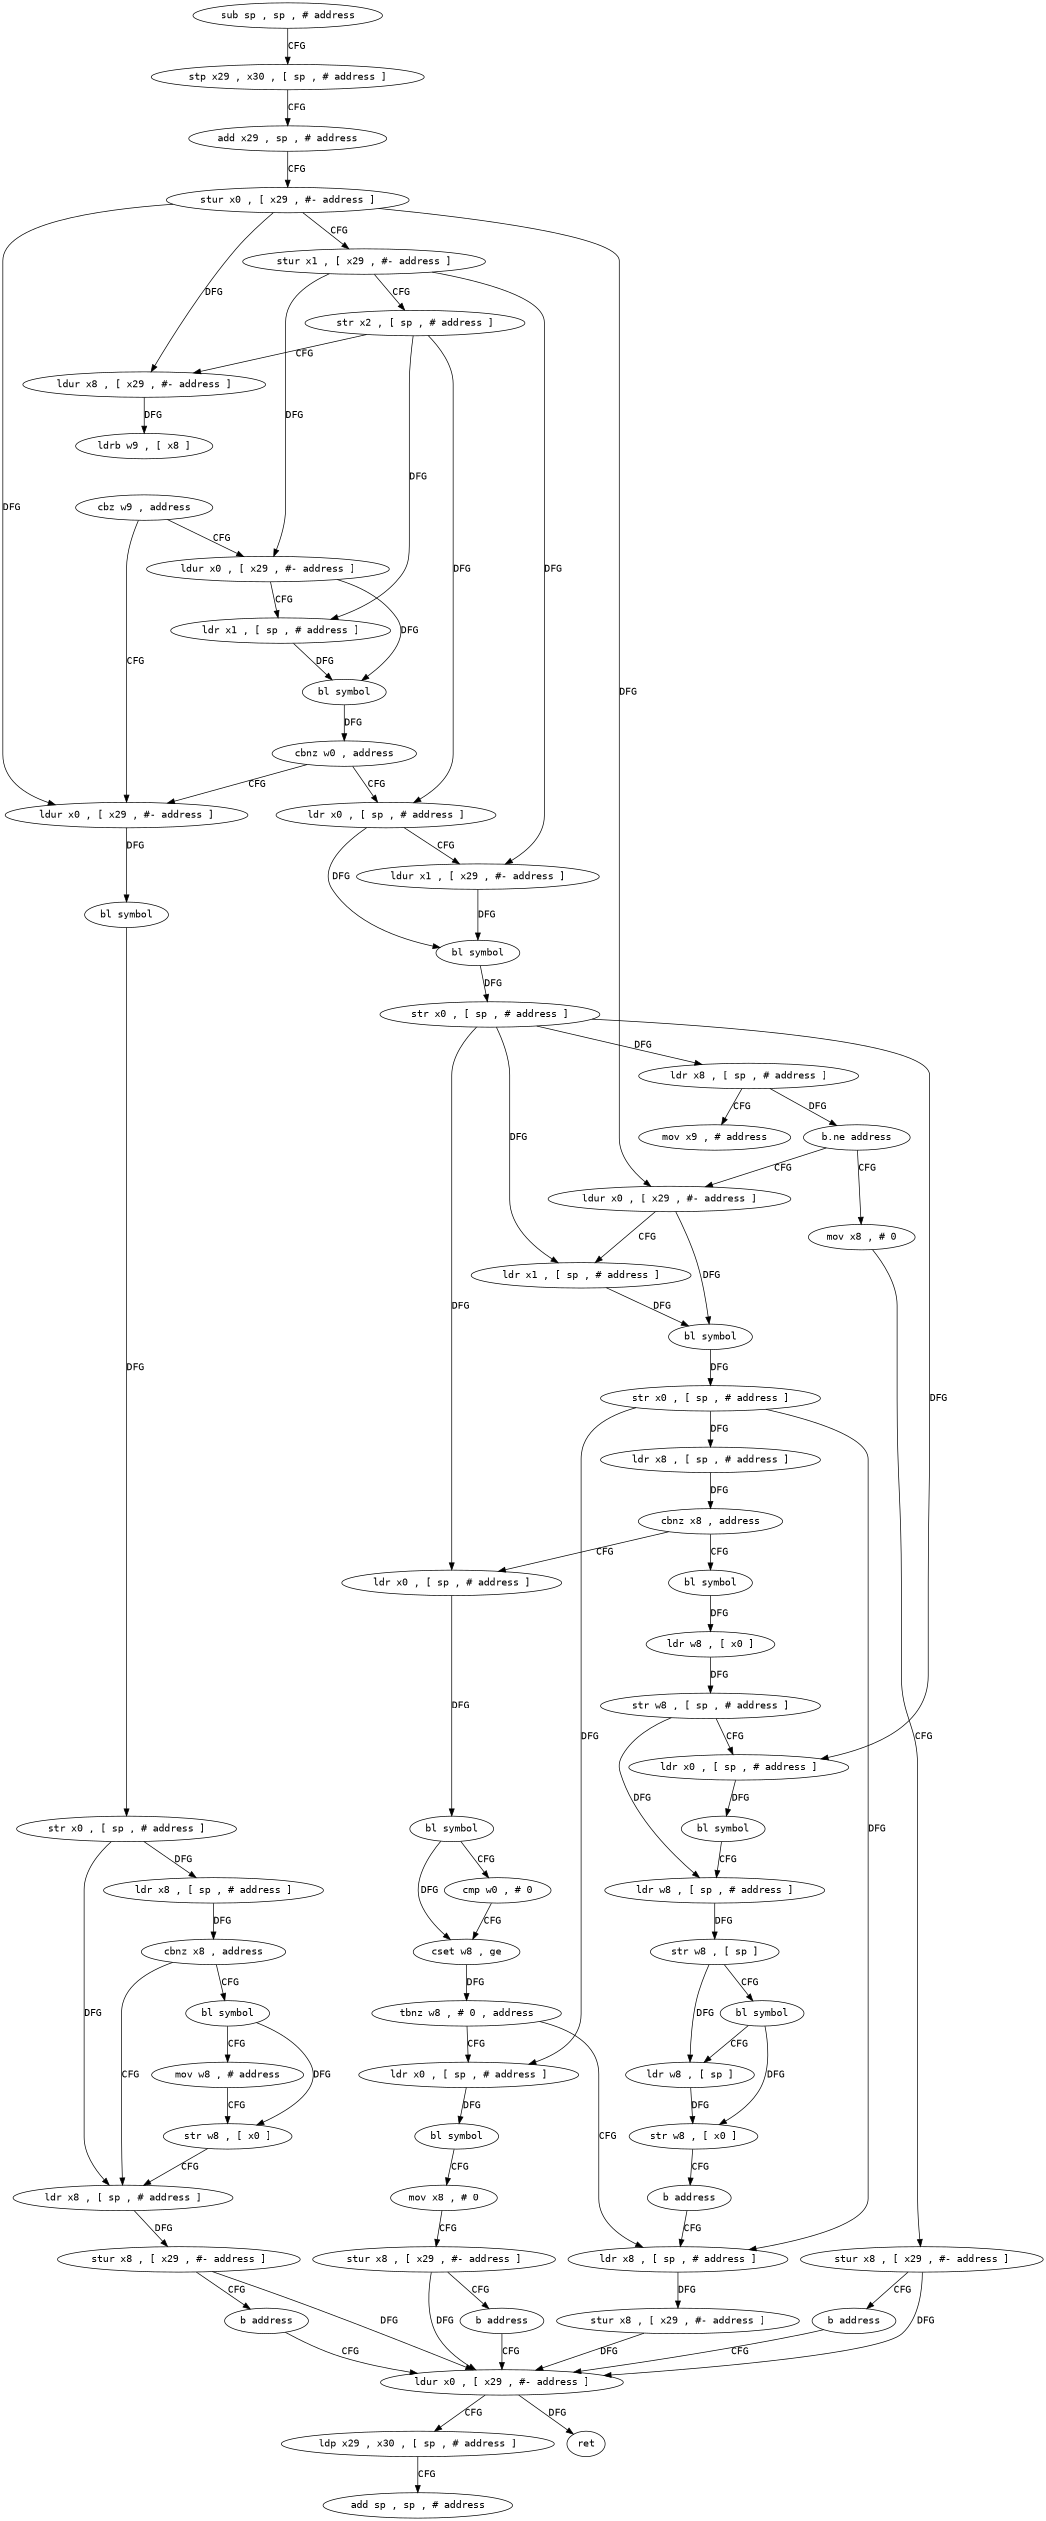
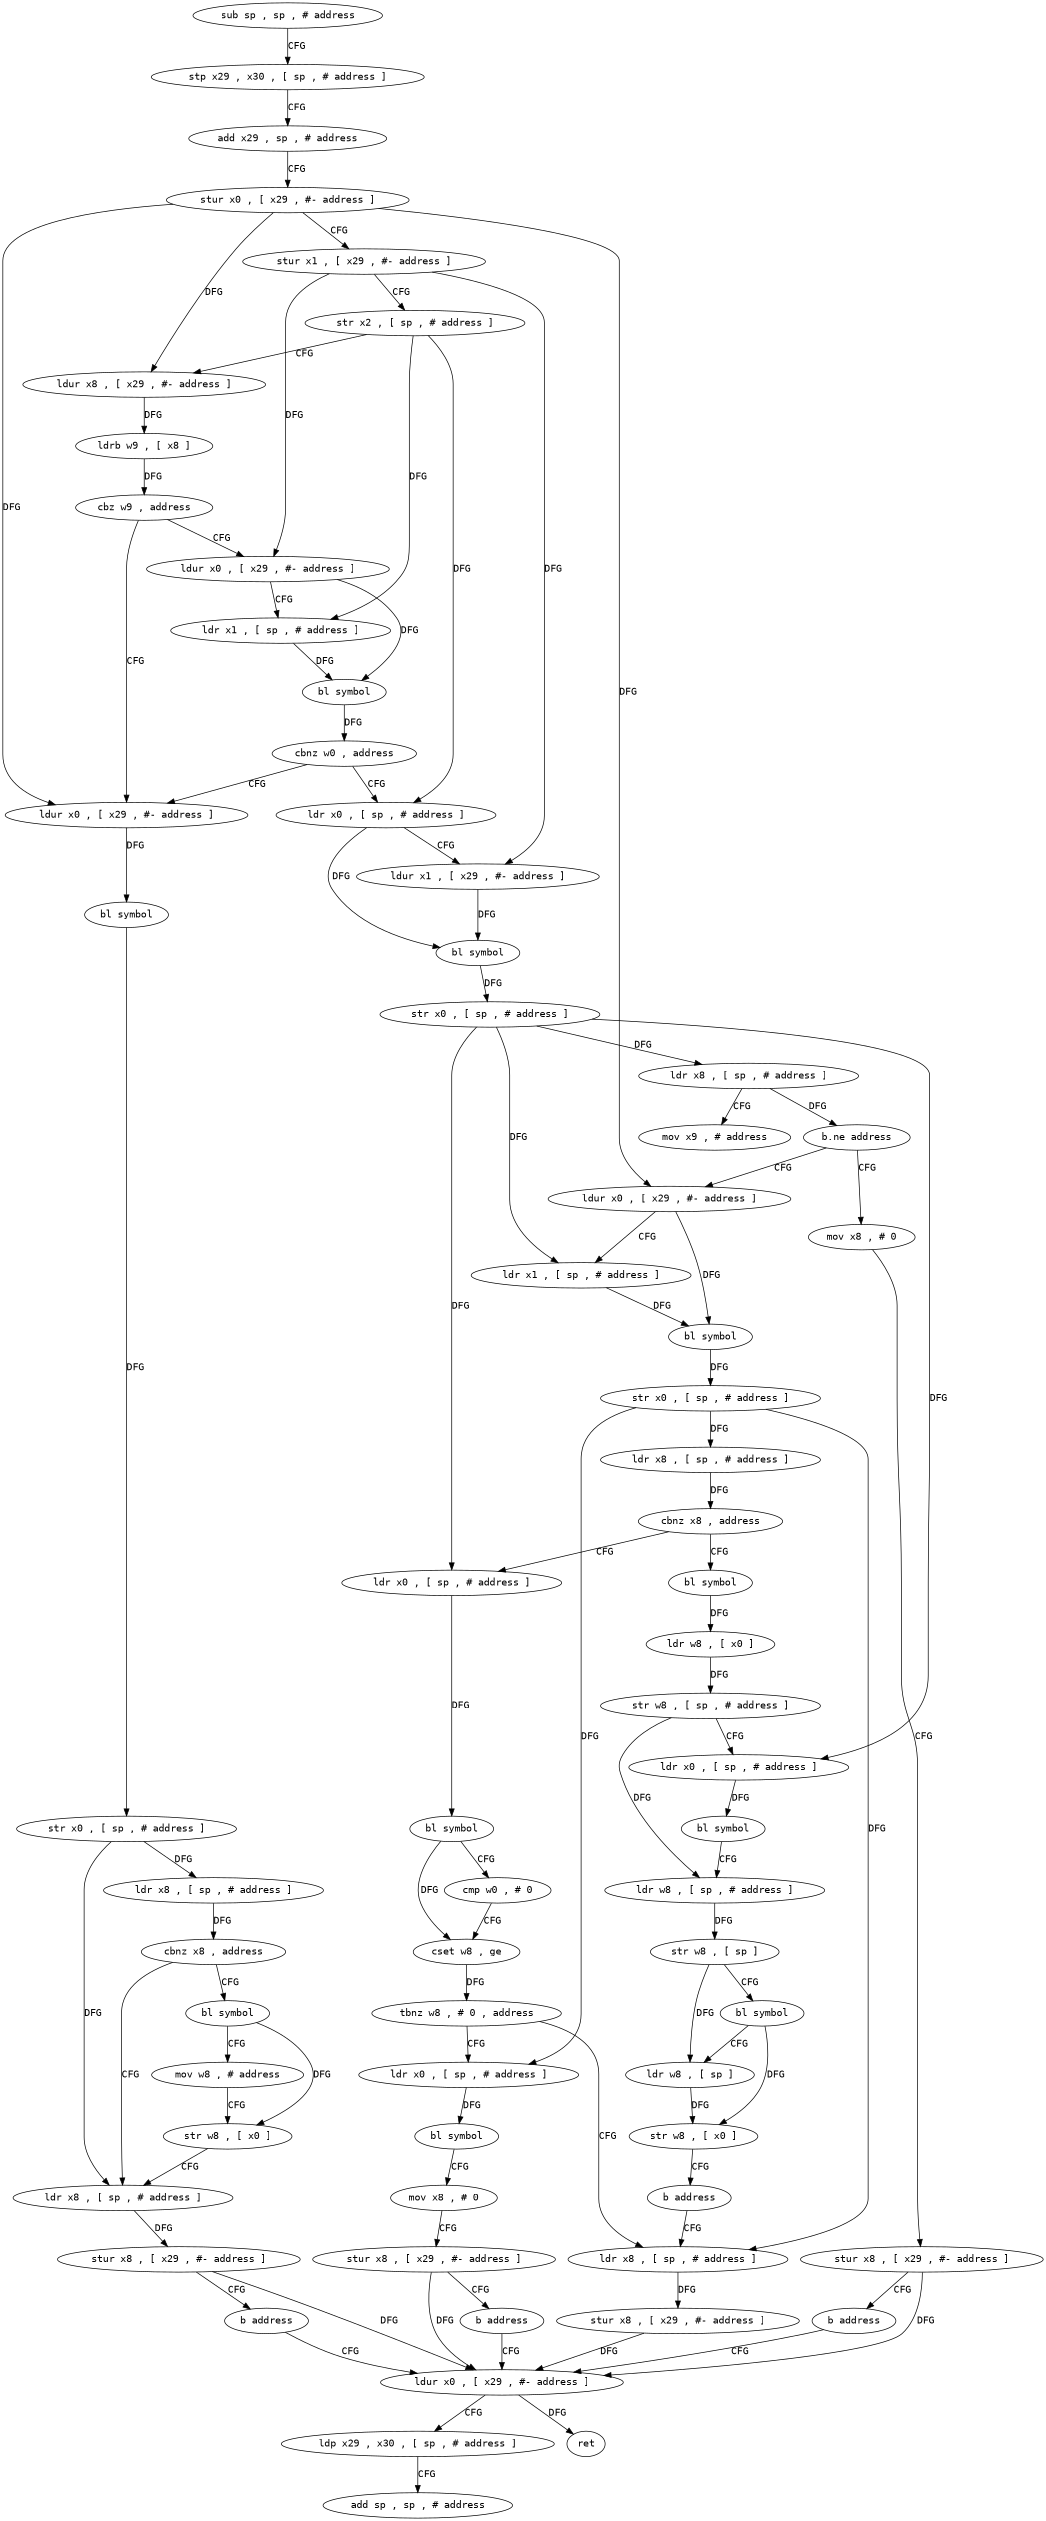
edge "ldrb w9 , [ x8 ]" -> "cbz w9 , address": added, label "DFG"
